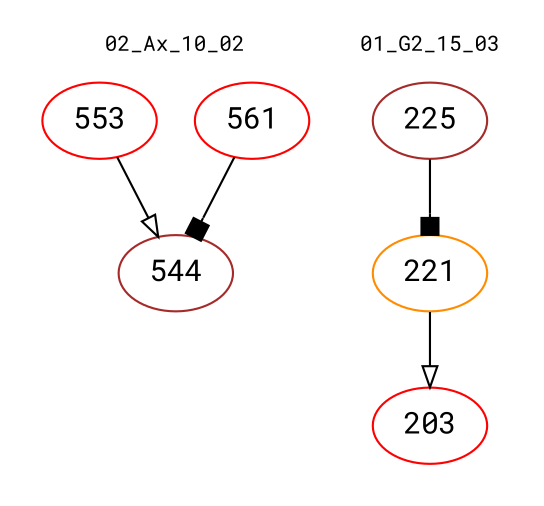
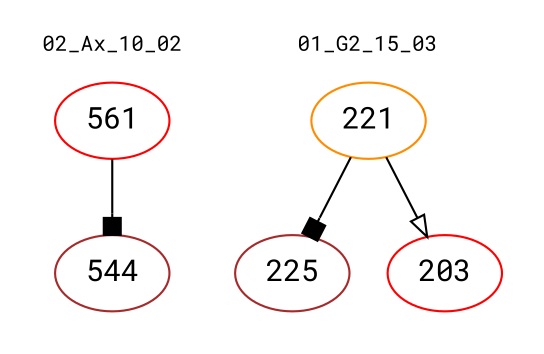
node "553": removed
edge "225" -> "221": reversed
